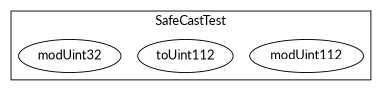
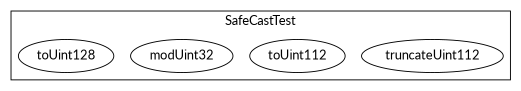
node "toUint128": added
node "modUint112": label "modUint112" -> "truncateUint112"
